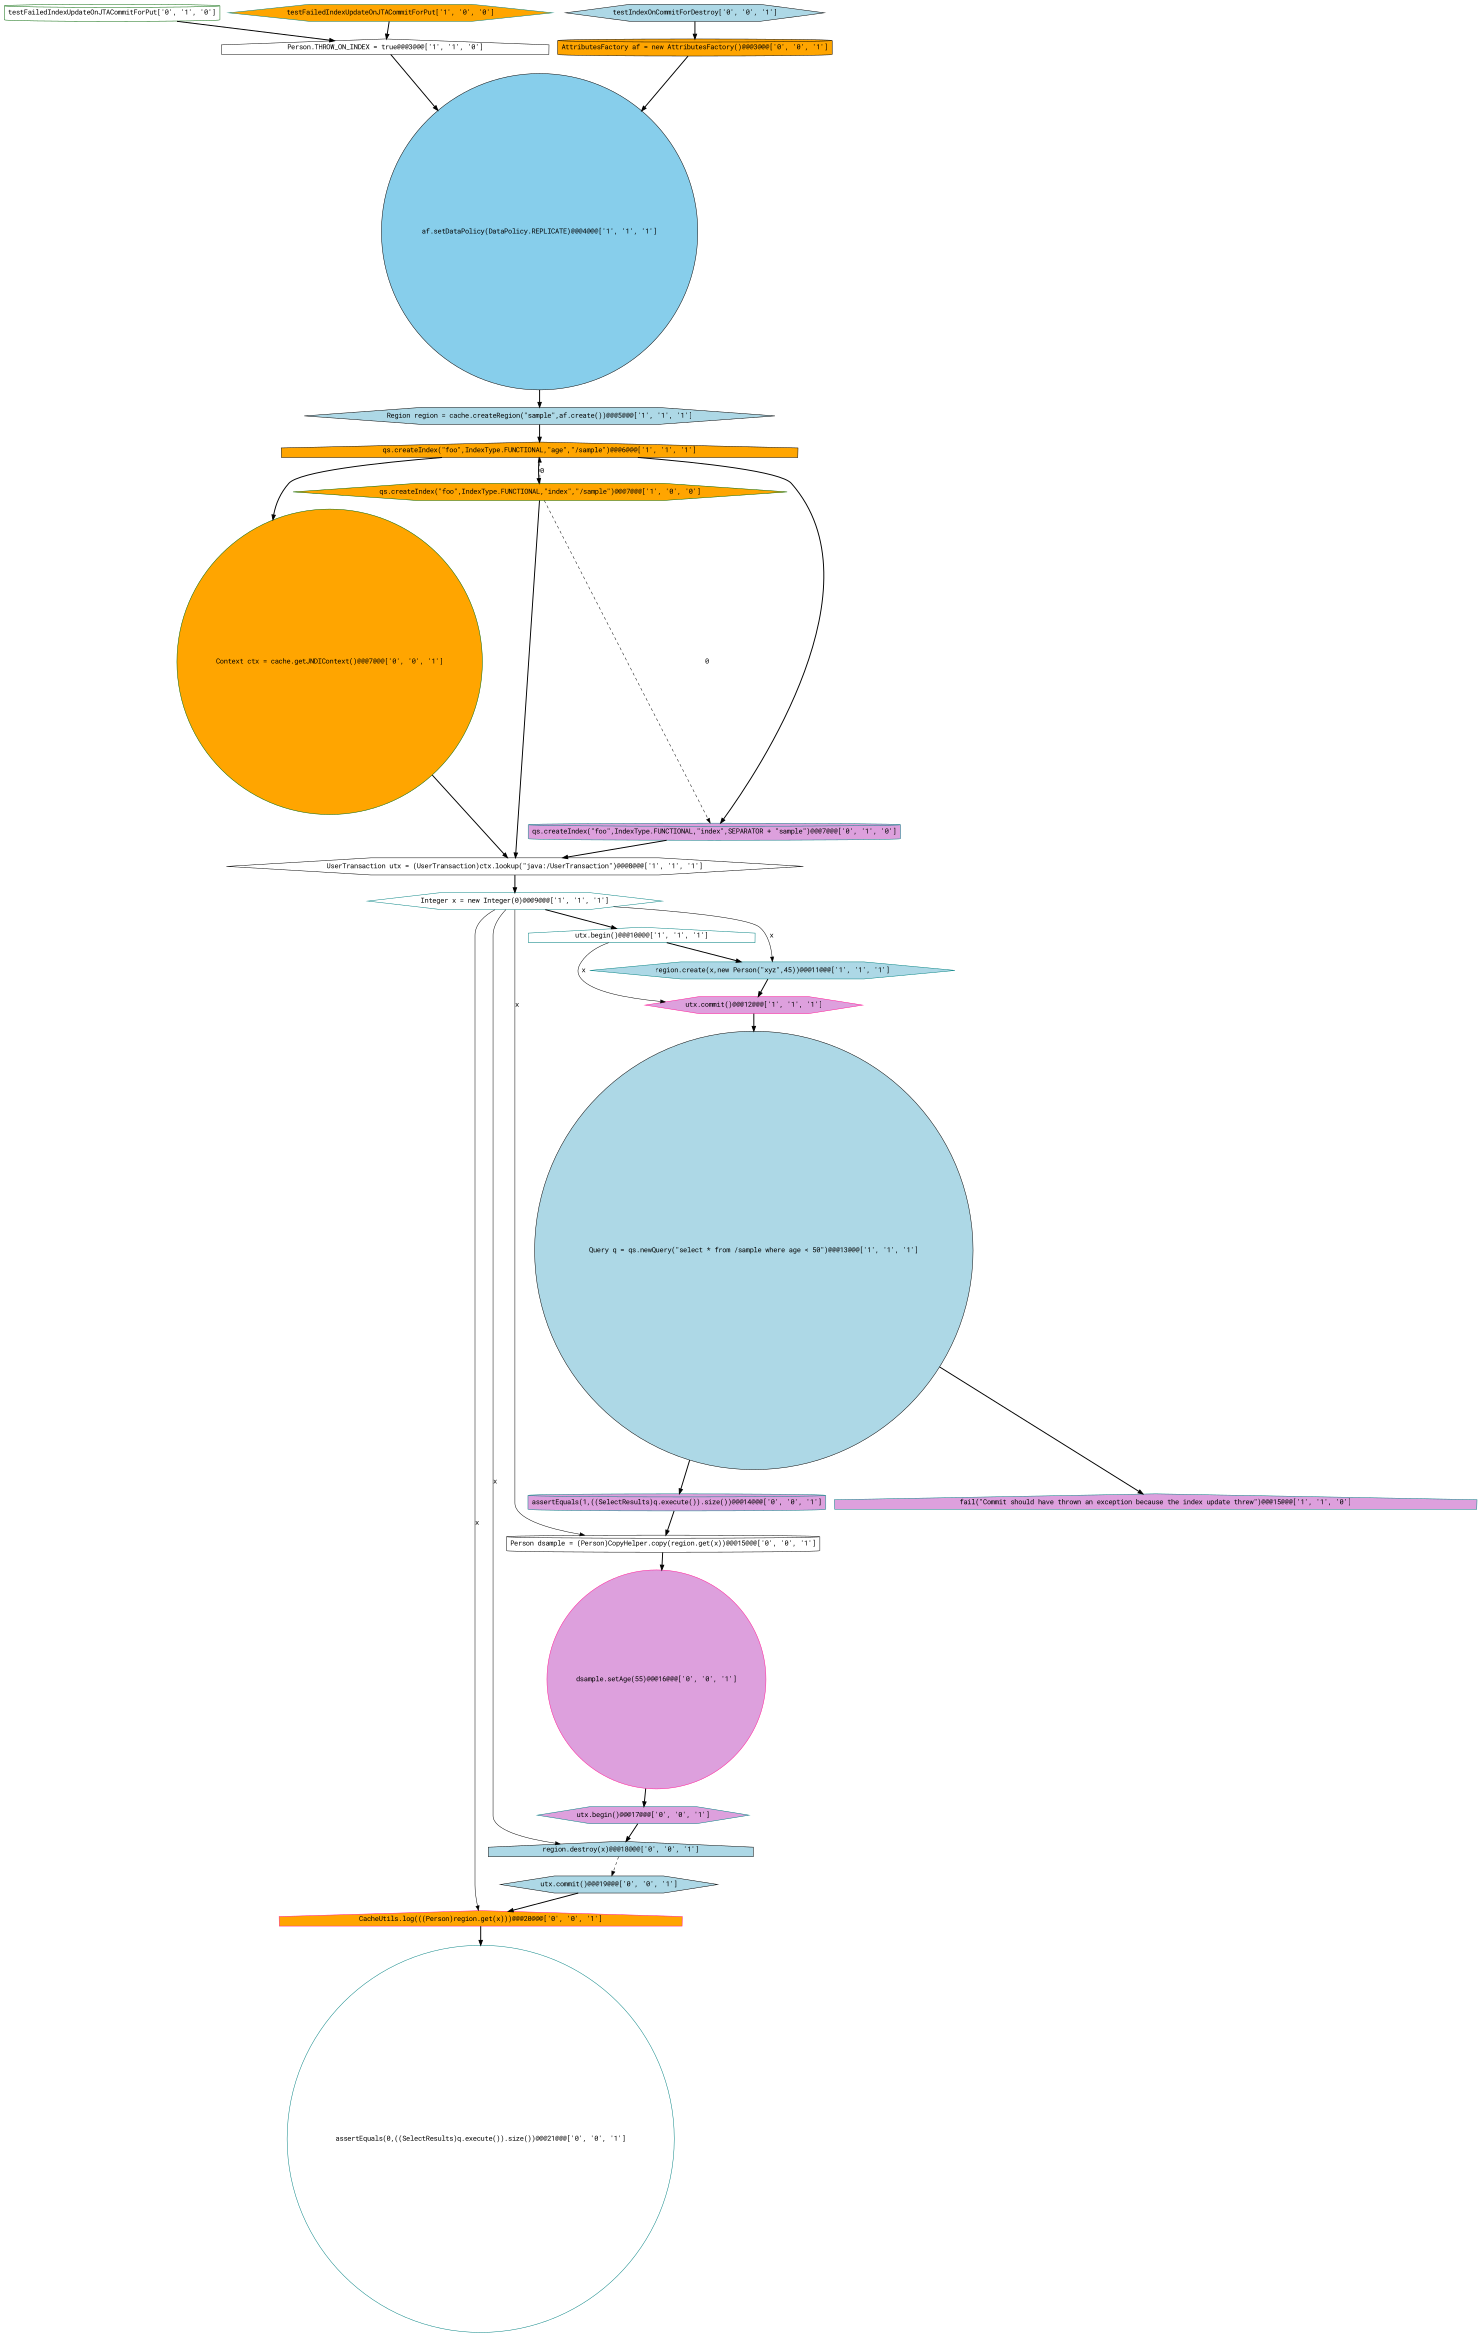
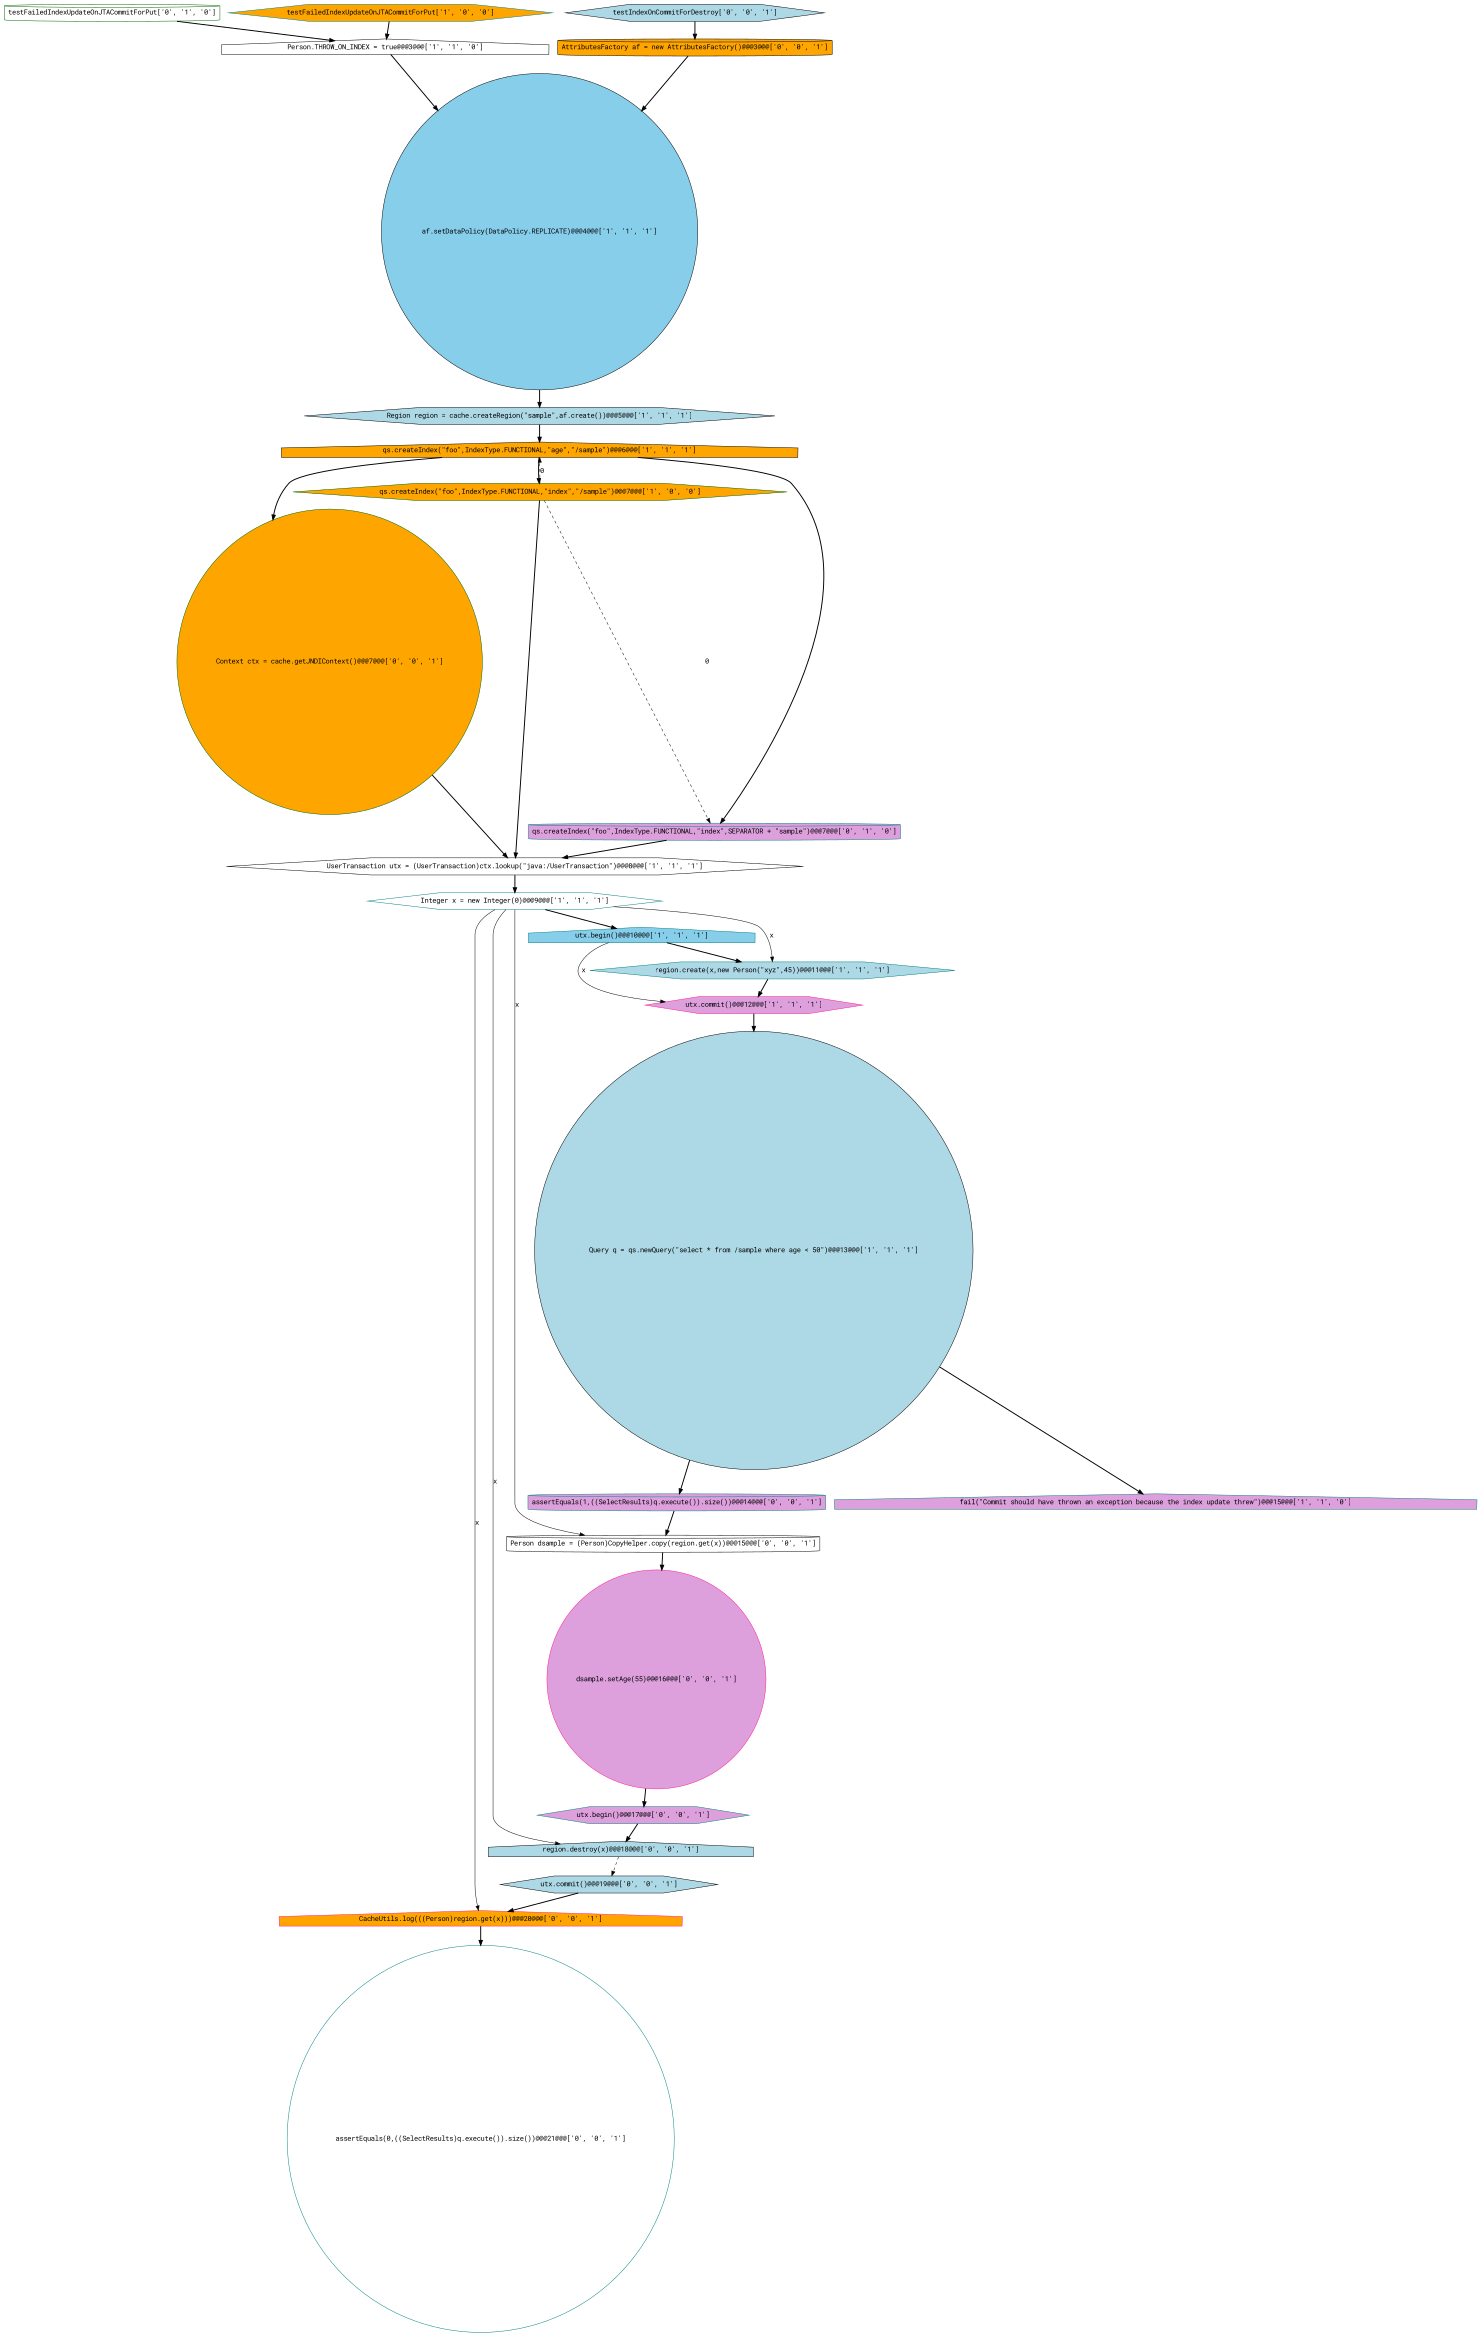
node "utx.begin()@@@10@@@['1', '1', '1']": fillcolor white -> skyblue
